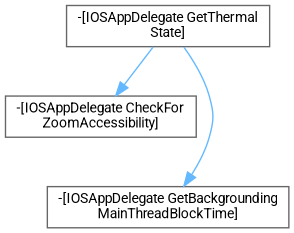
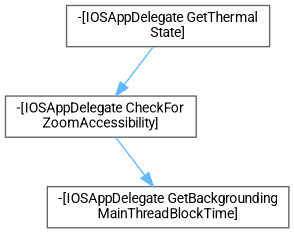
edge "-[IOSAppDelegate GetThermal State]" -> "-[IOSAppDelegate GetBackgrounding MainThreadBlockTime]": now "-[IOSAppDelegate CheckFor ZoomAccessibility]" -> "-[IOSAppDelegate GetBackgrounding MainThreadBlockTime]"
